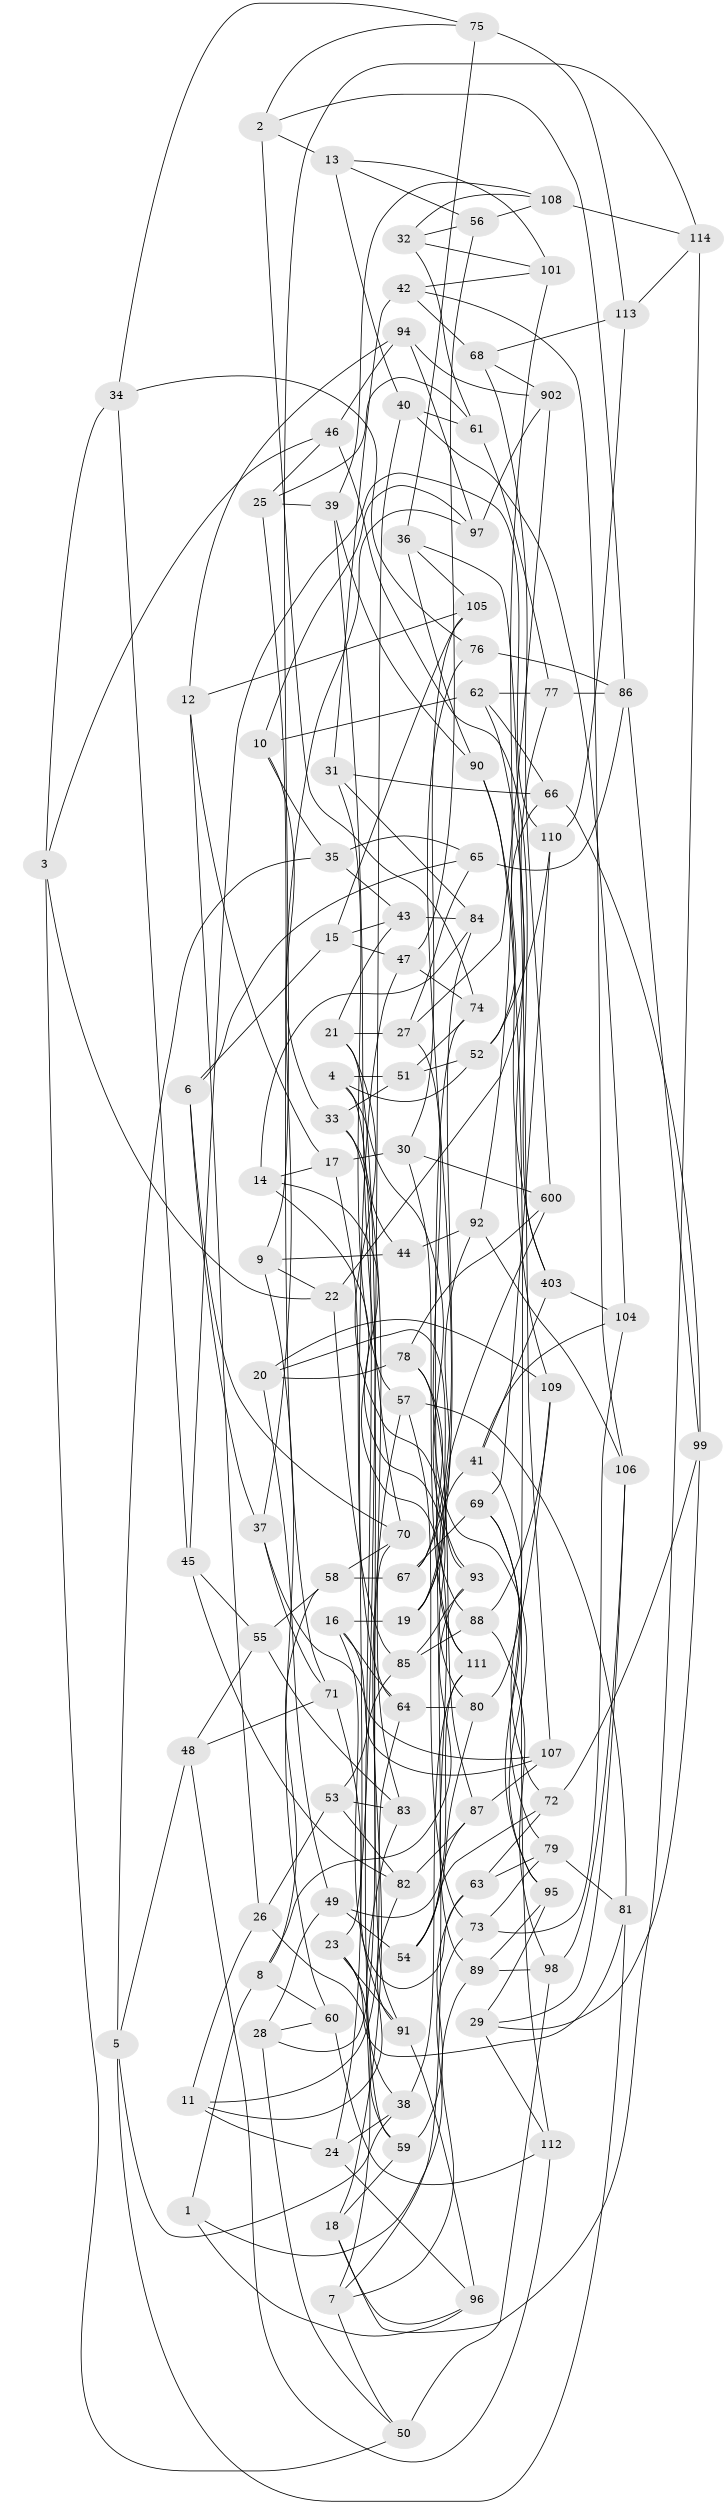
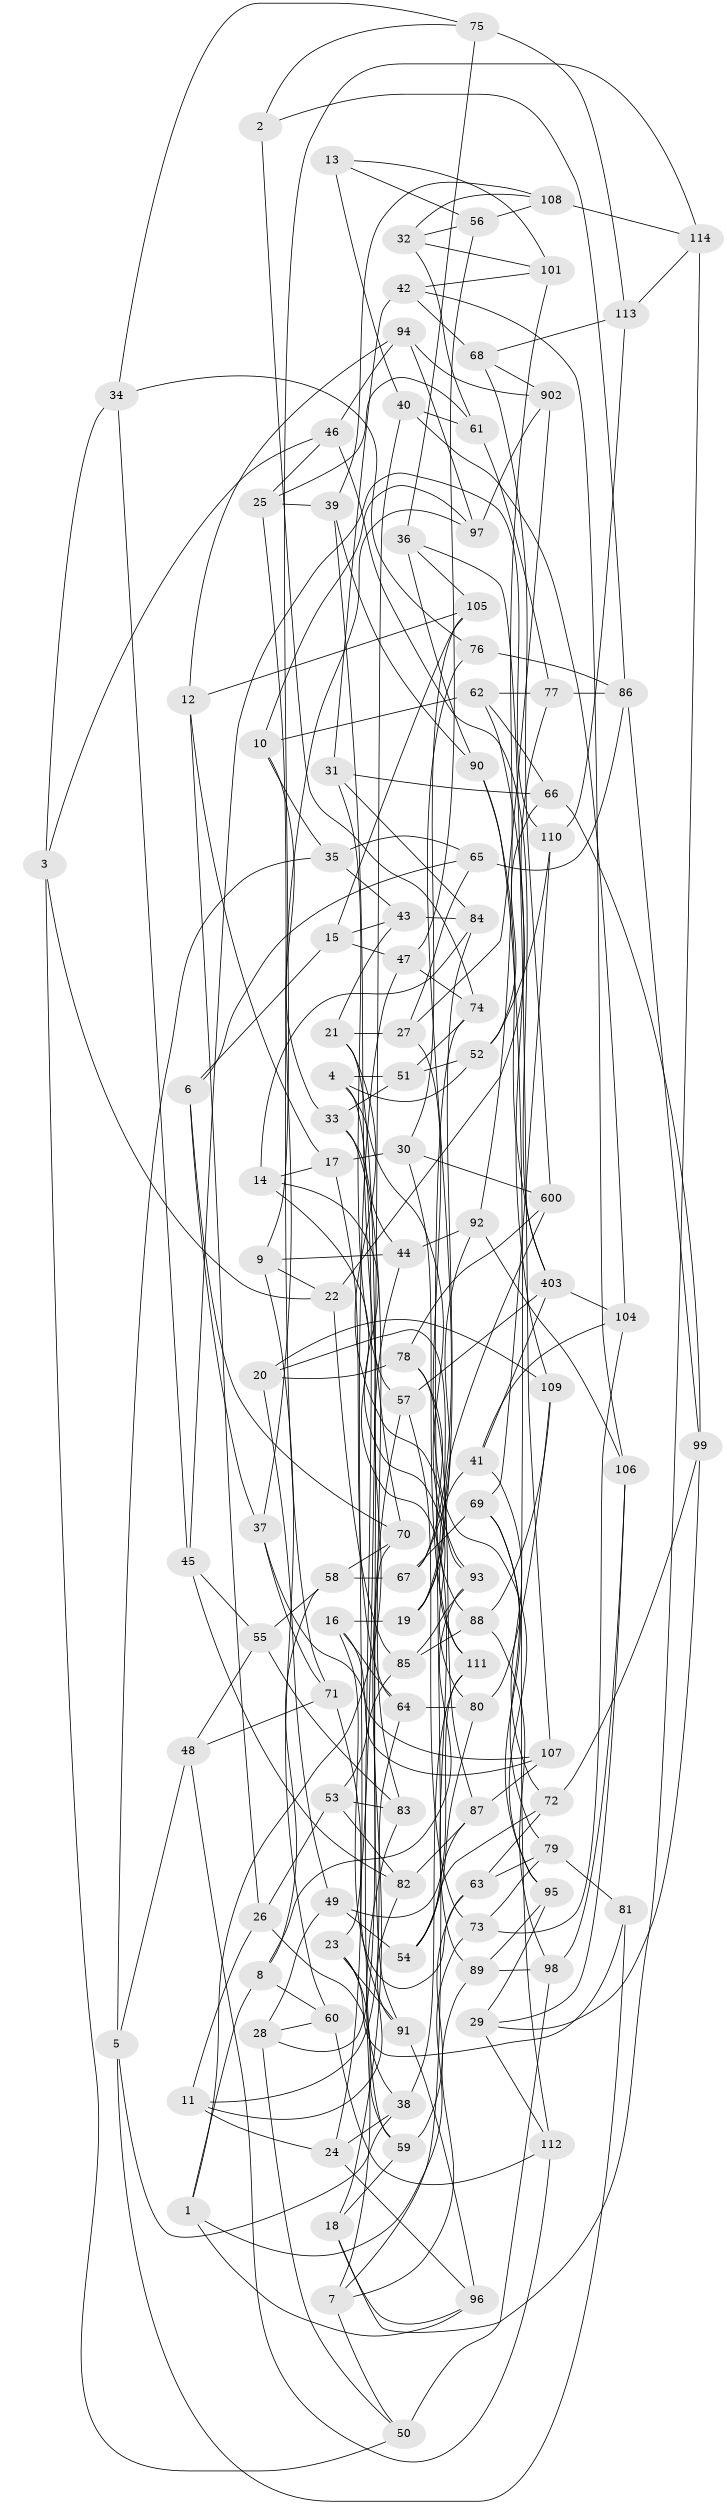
edge "2" -- "13": removed
edge "57" -- "81": now "57" -- "403"
edge "44" -- "1": added
